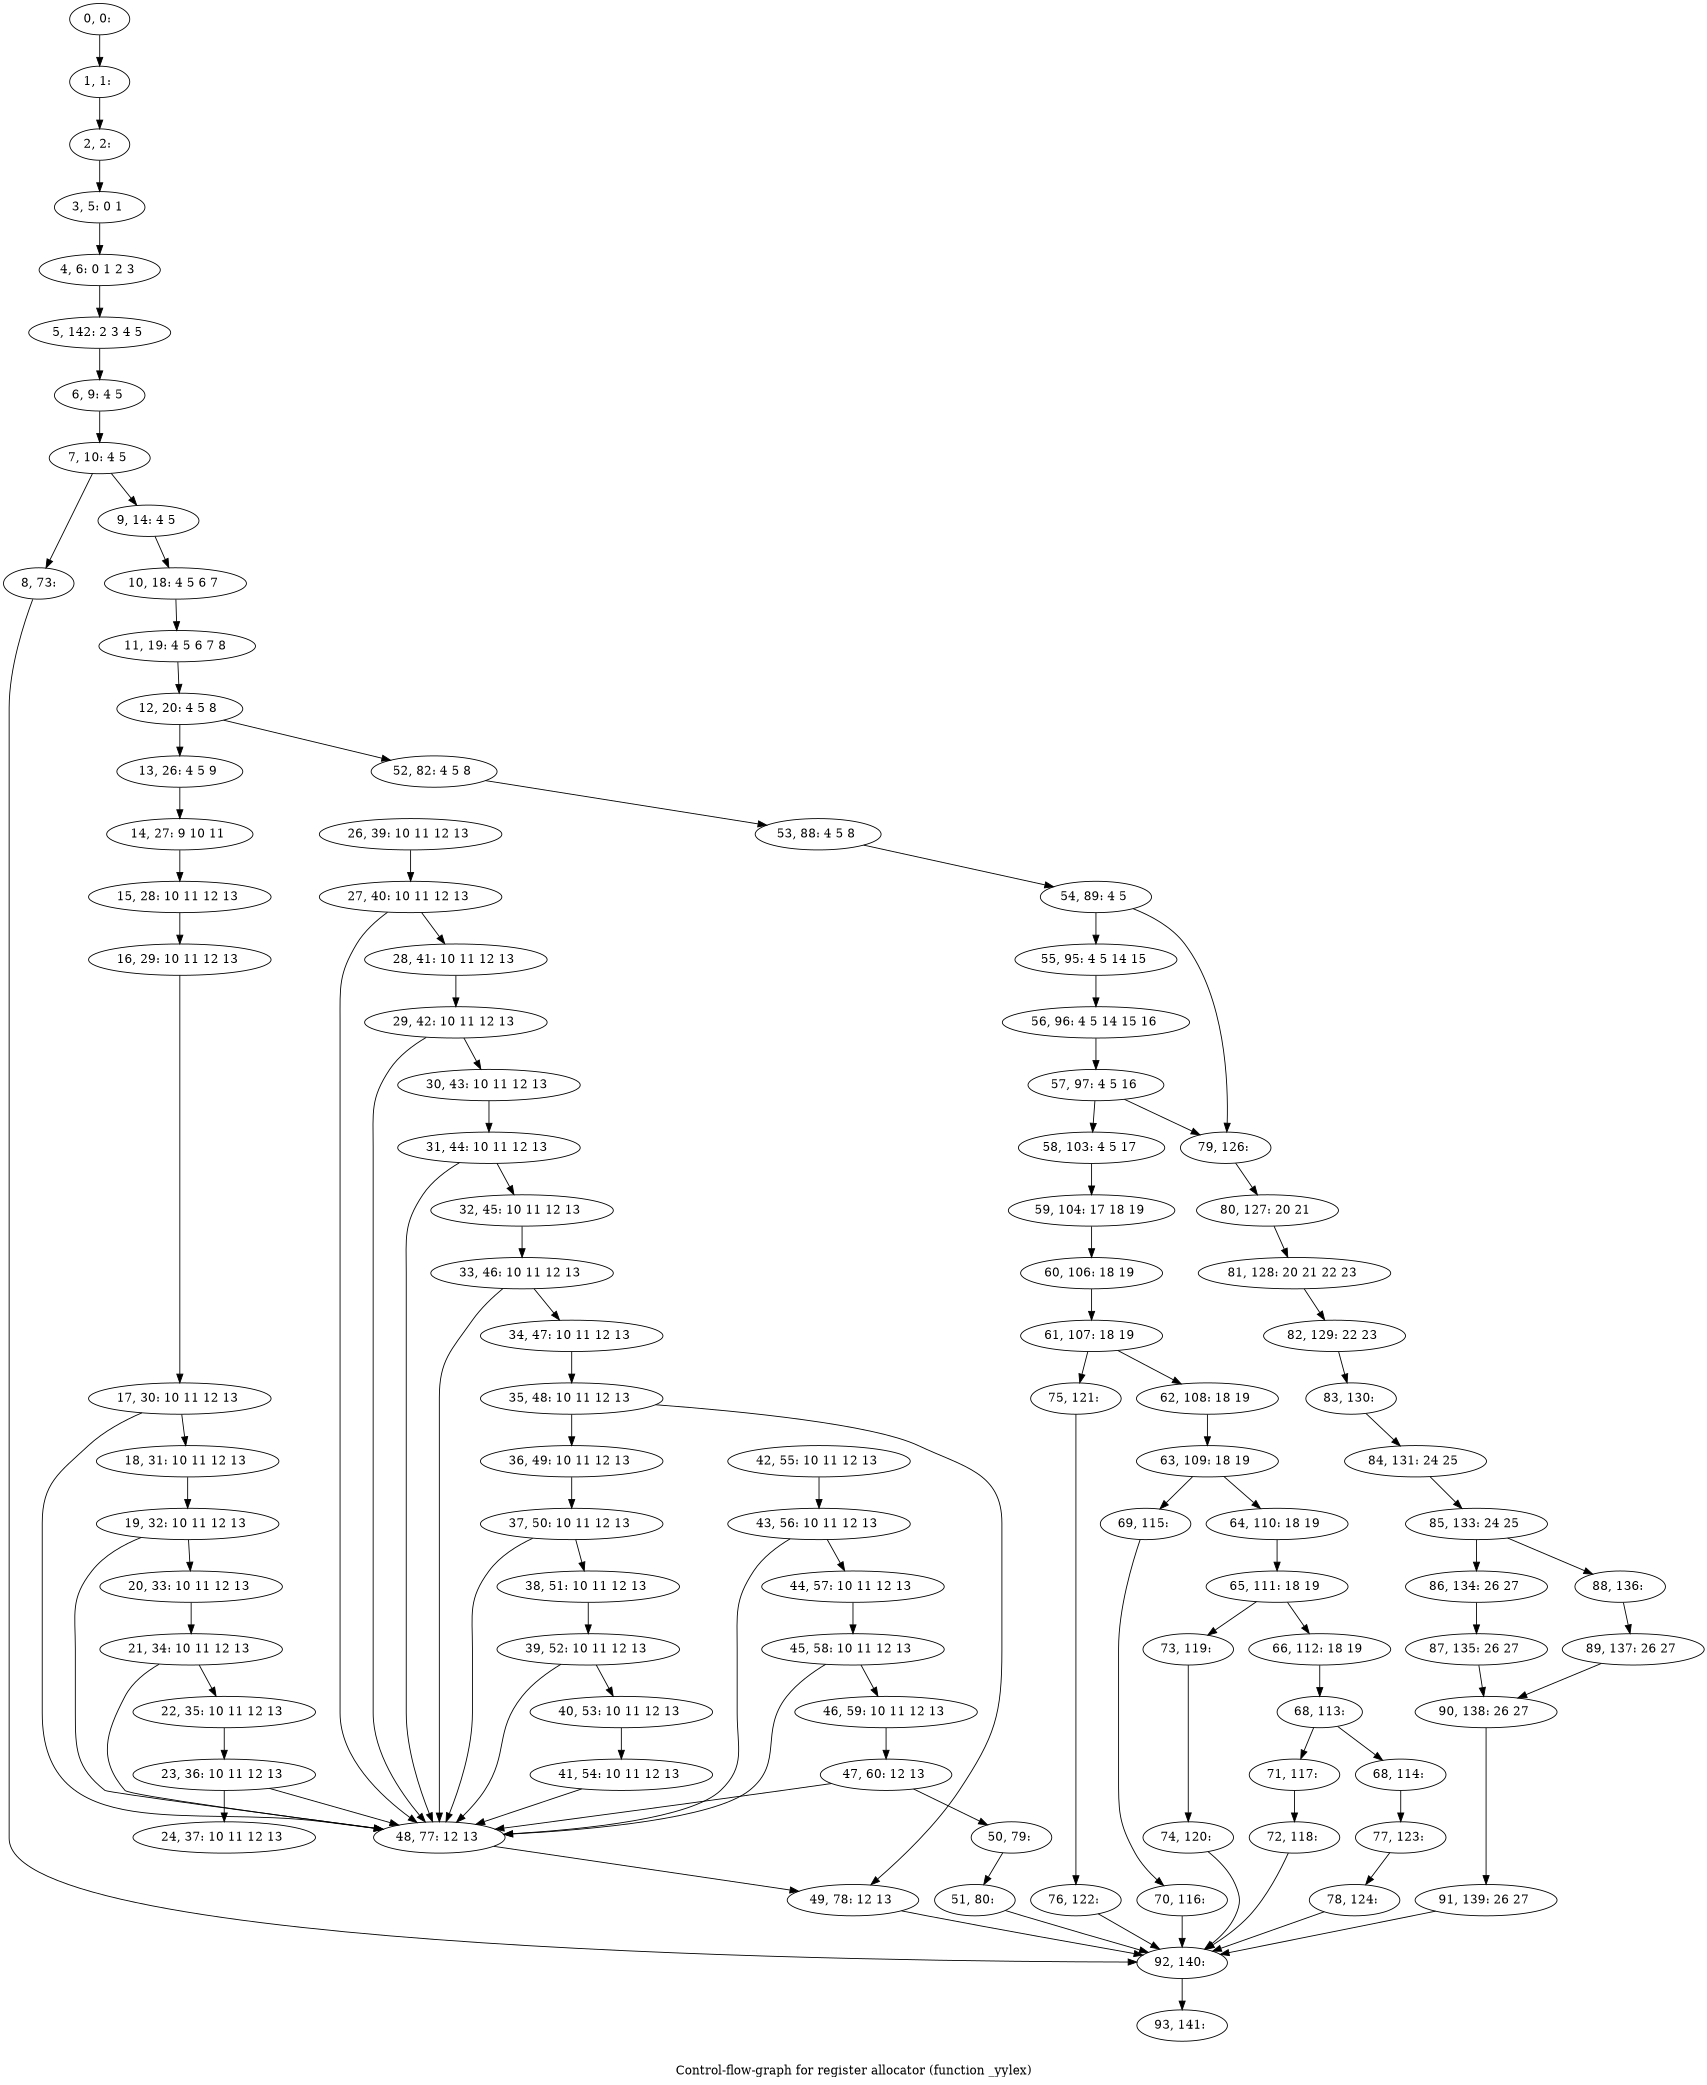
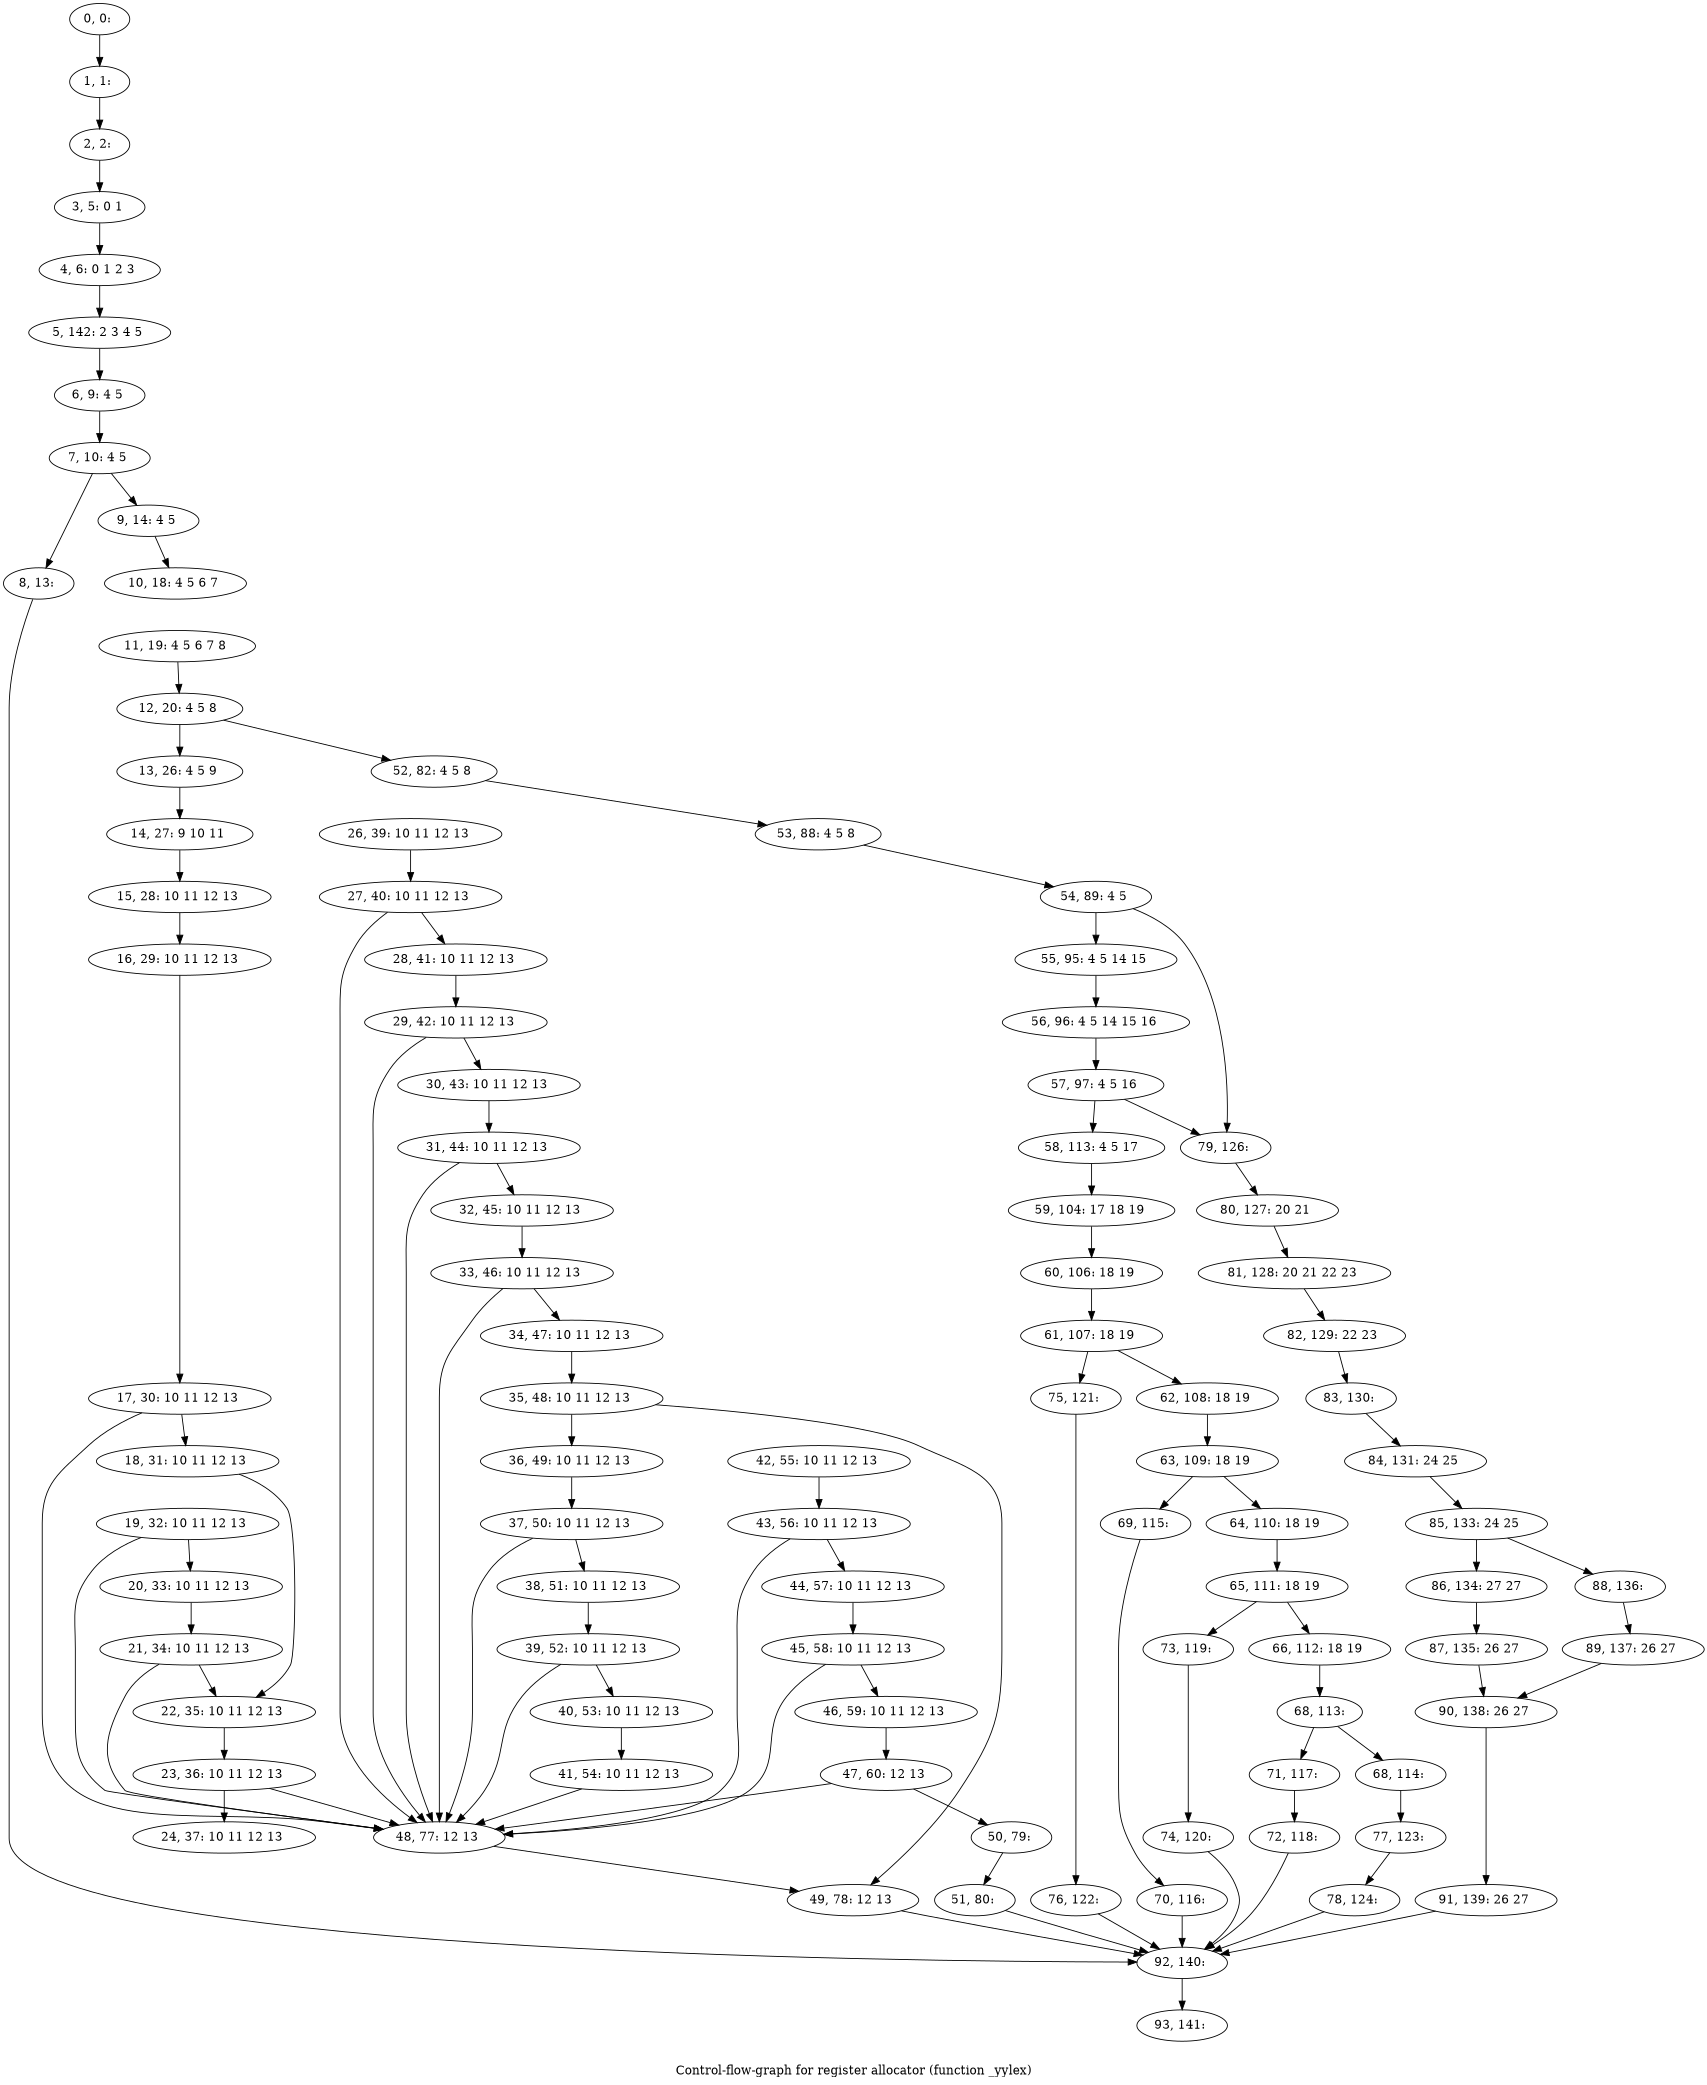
node "8, 73:": label "8, 73:" -> "8, 13:"
edge "10, 18: 4 5 6 7" -> "11, 19: 4 5 6 7 8": removed
node "58, 103: 4 5 17": label "58, 103: 4 5 17" -> "58, 113: 4 5 17"
edge "18, 31: 10 11 12 13" -> "19, 32: 10 11 12 13": now "18, 31: 10 11 12 13" -> "22, 35: 10 11 12 13"
node "86, 134: 26 27": label "86, 134: 26 27" -> "86, 134: 27 27"
